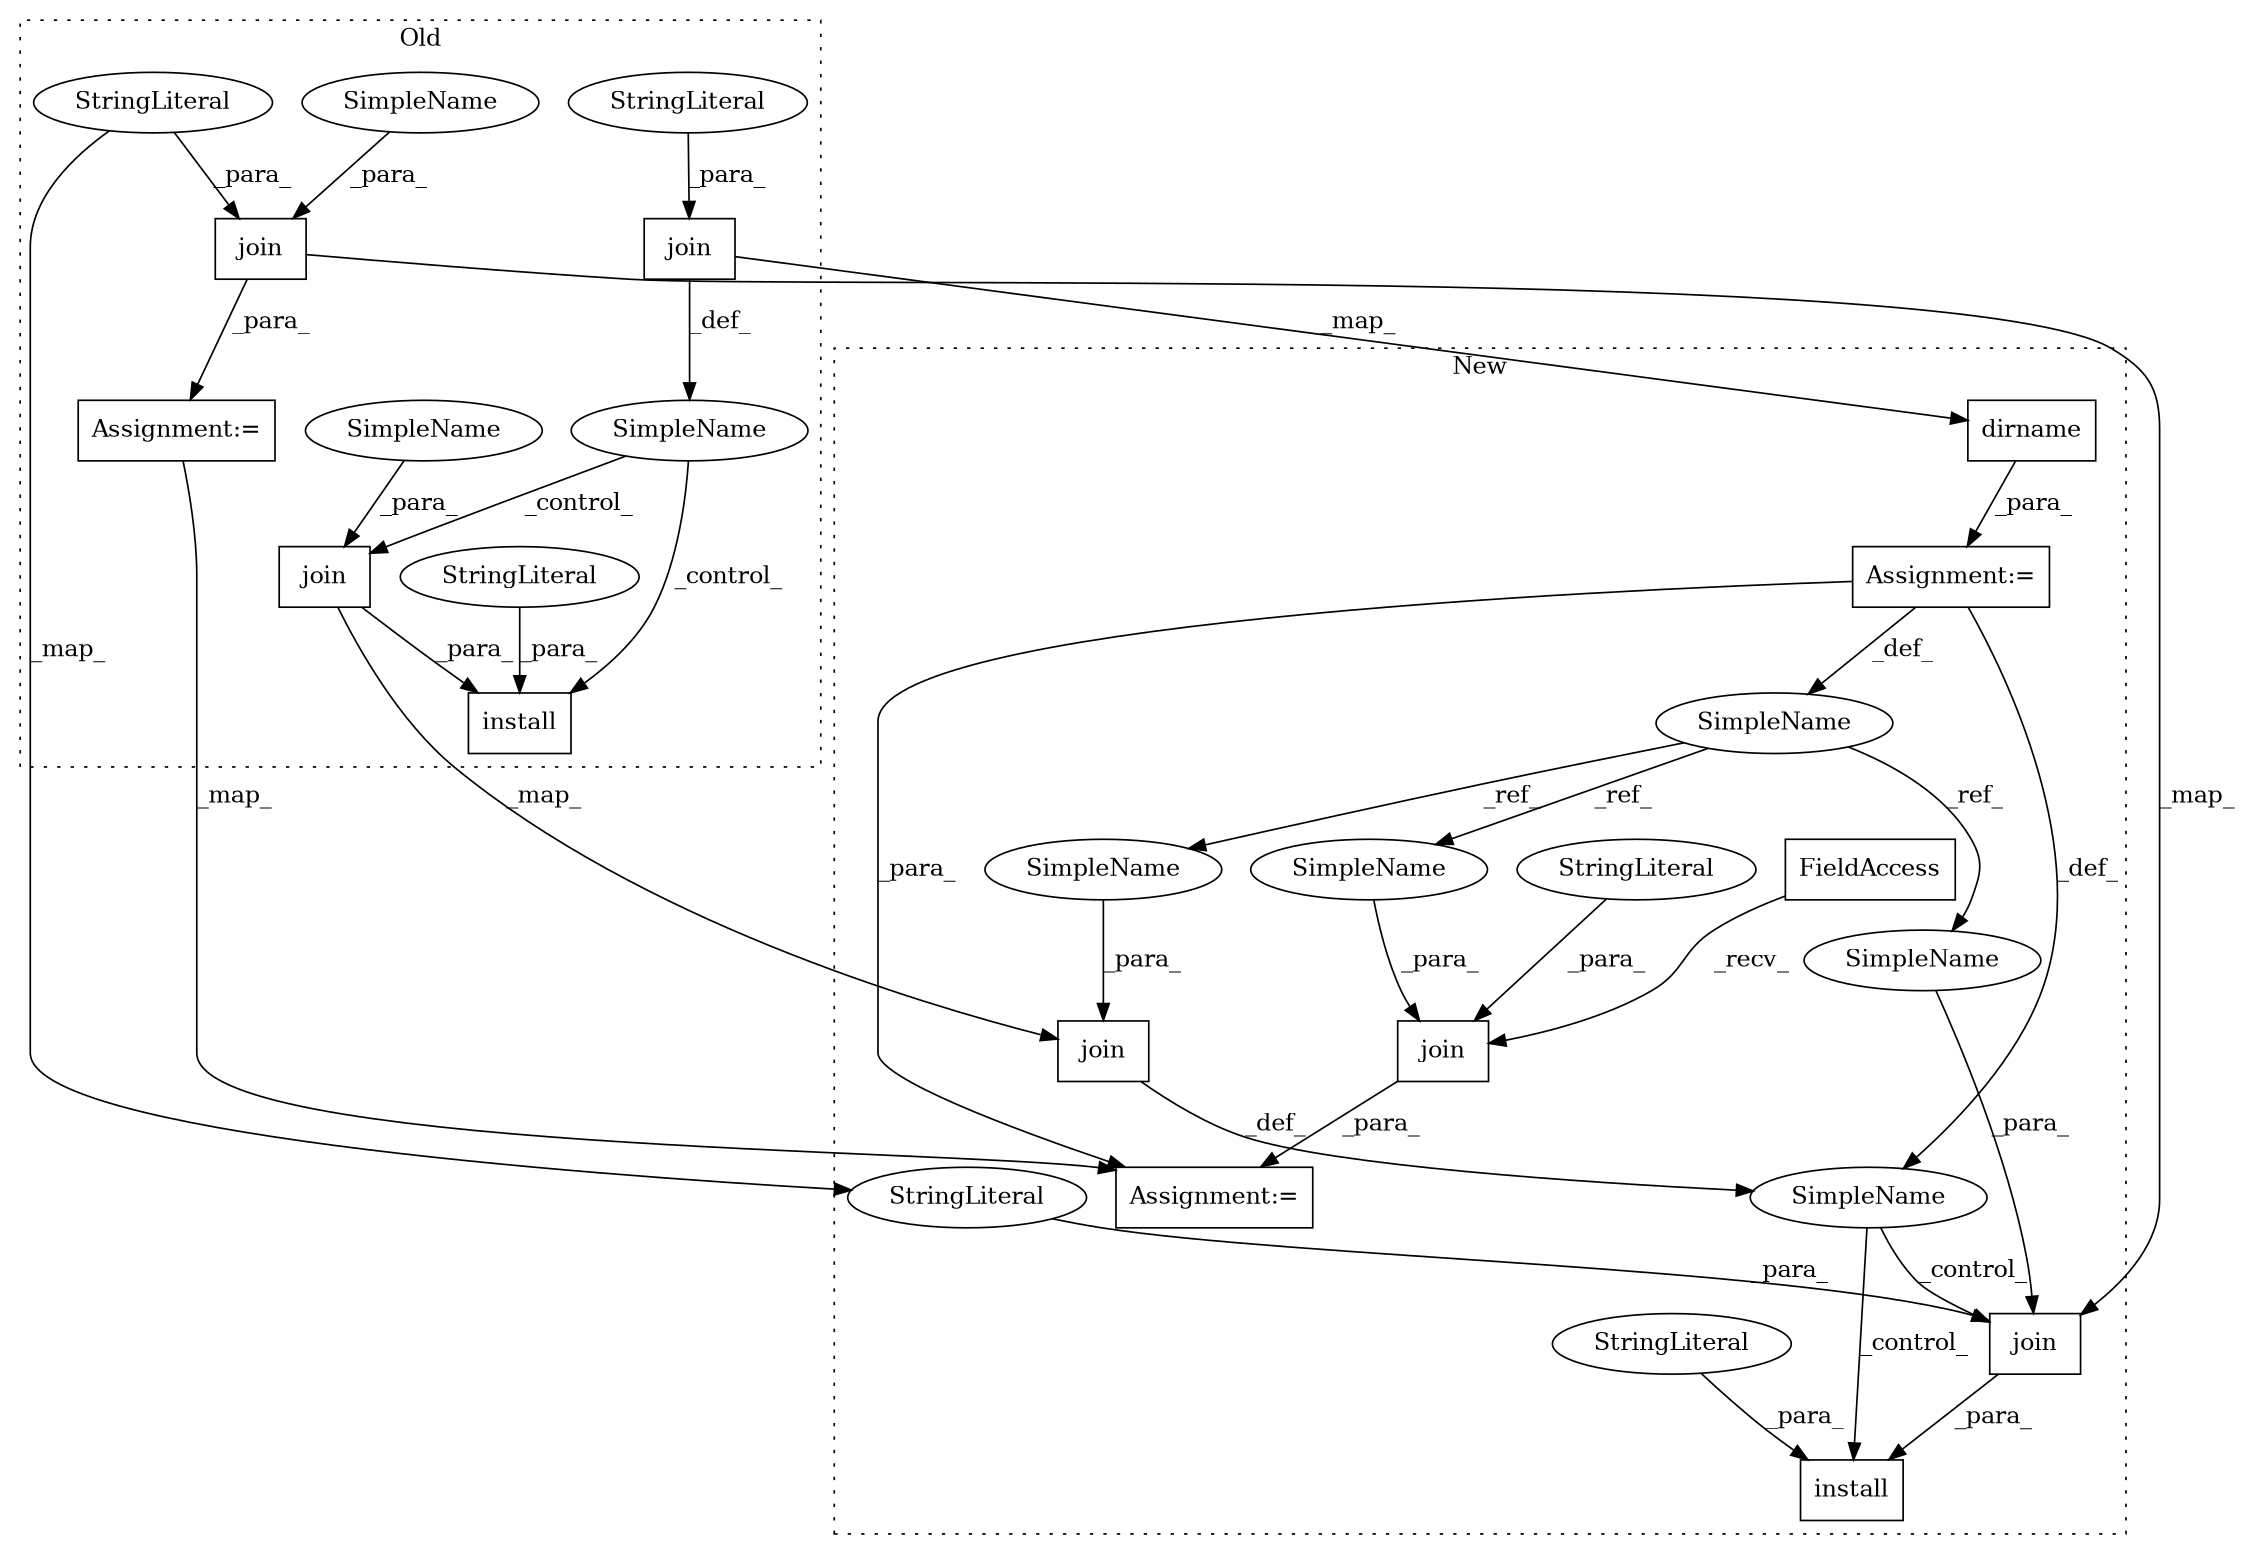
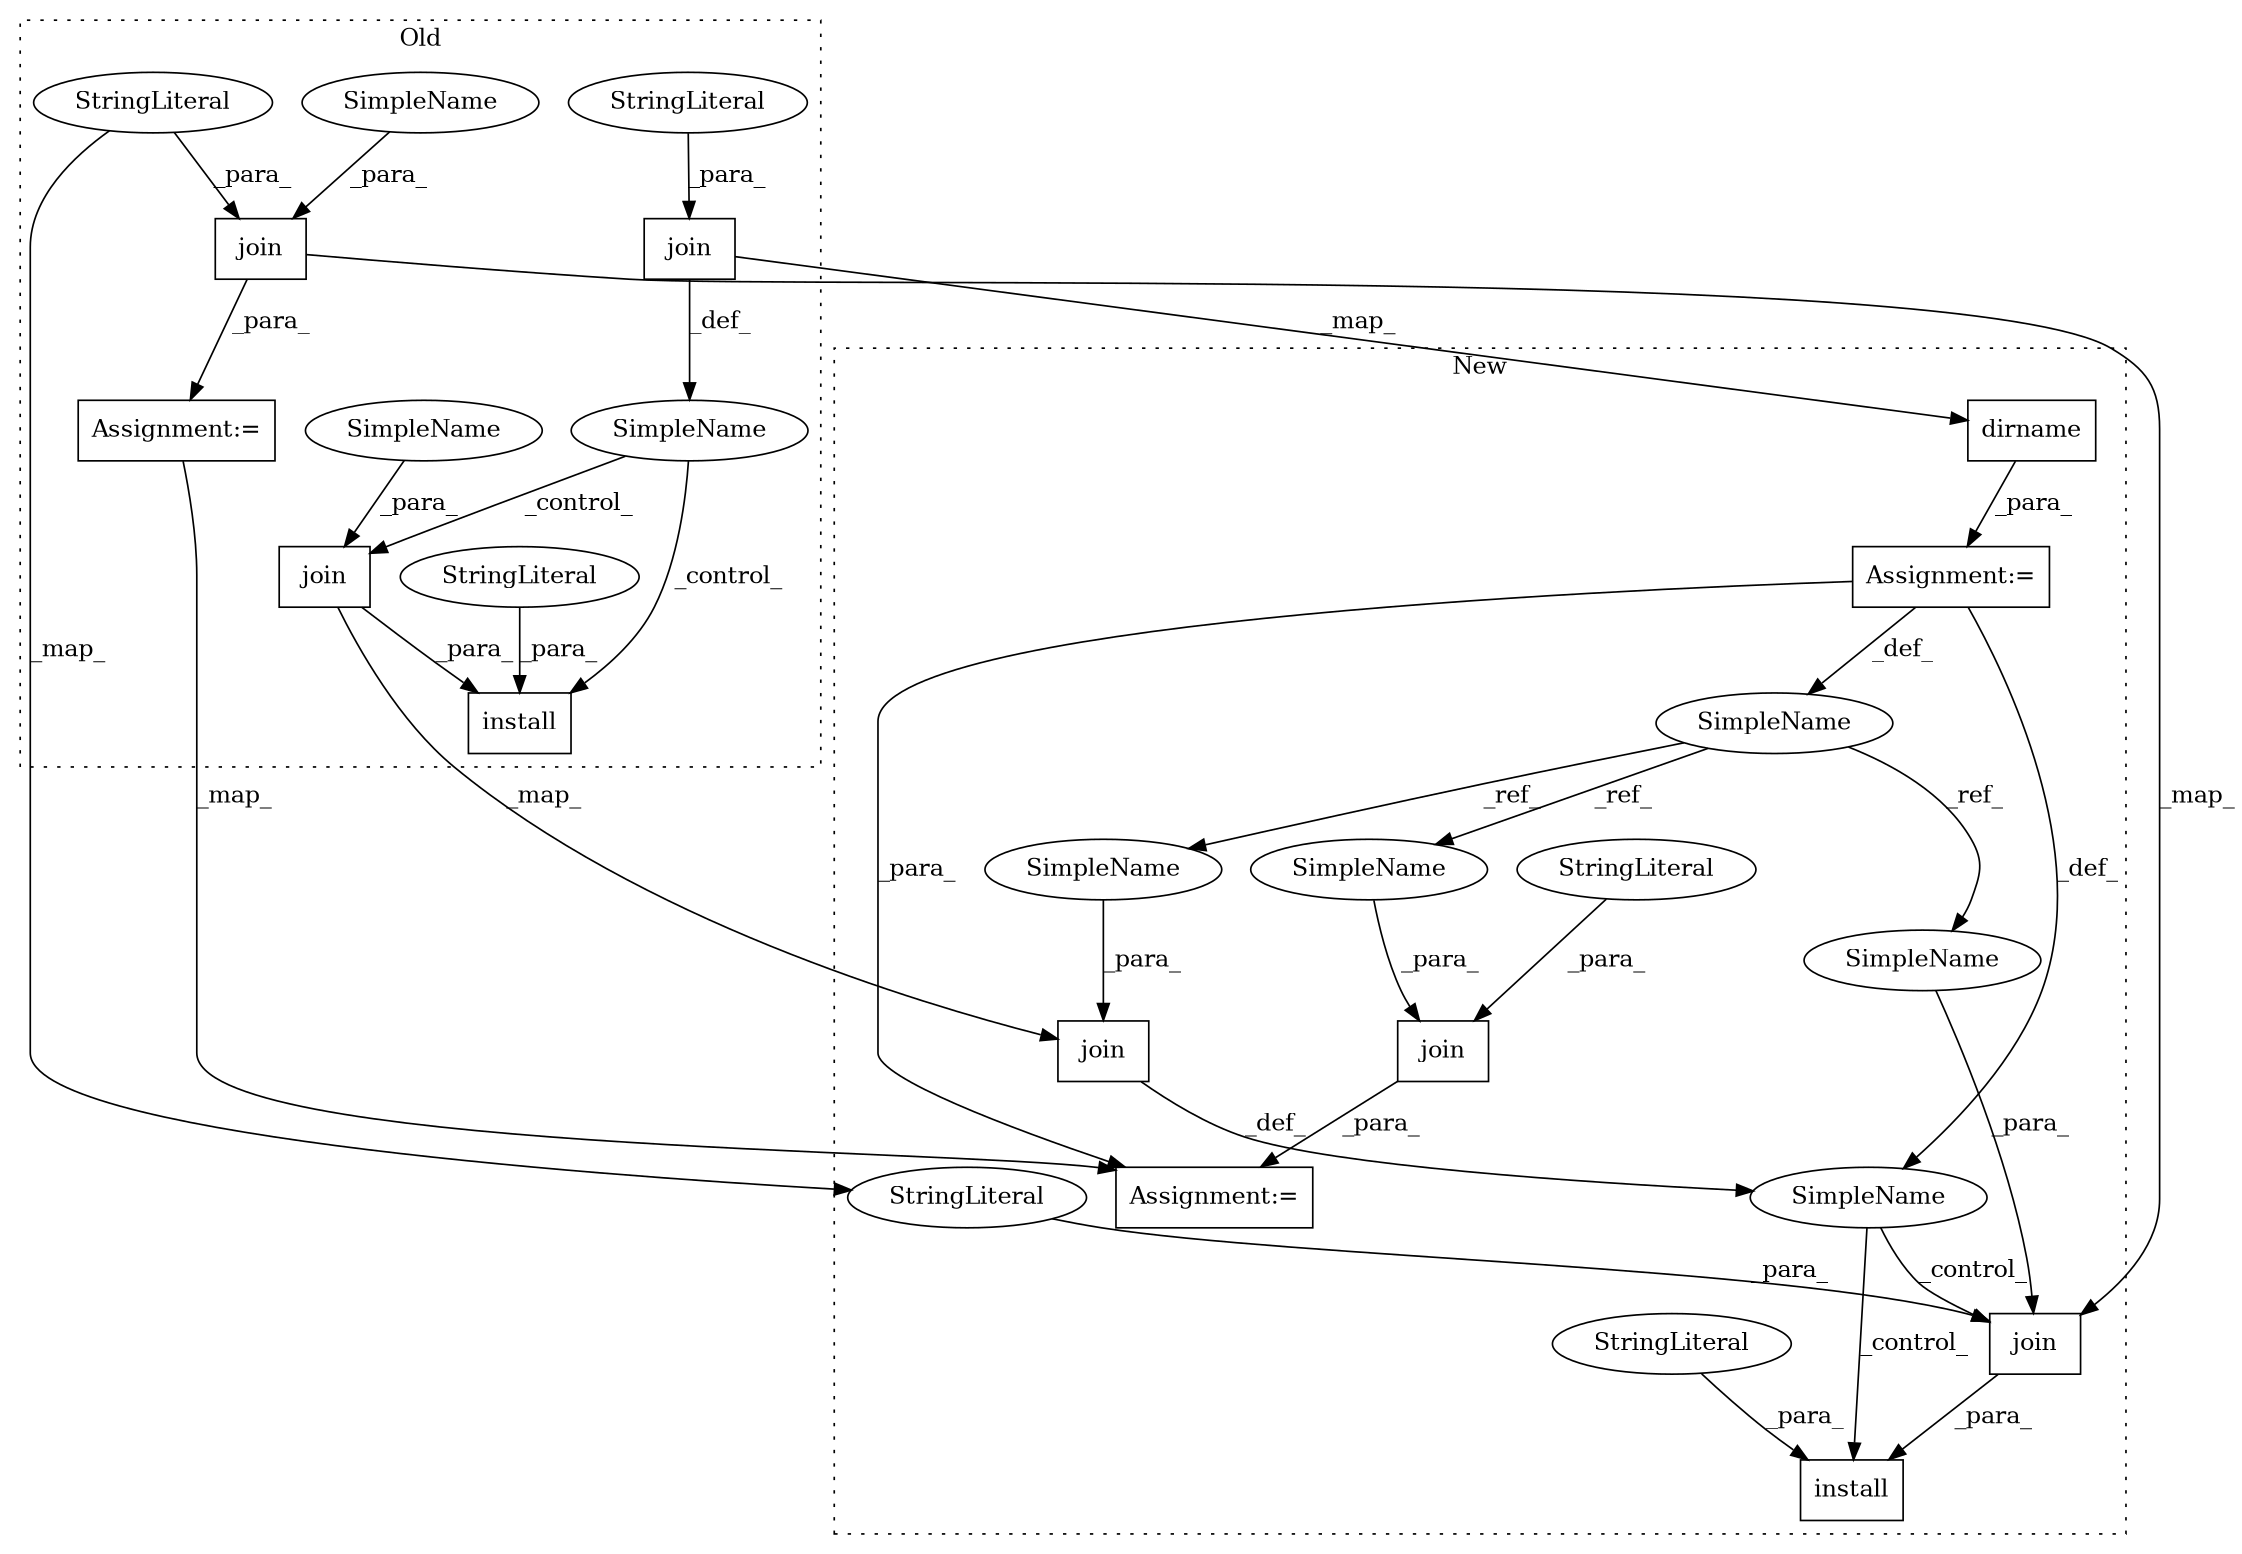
node "FieldAccess": removed
